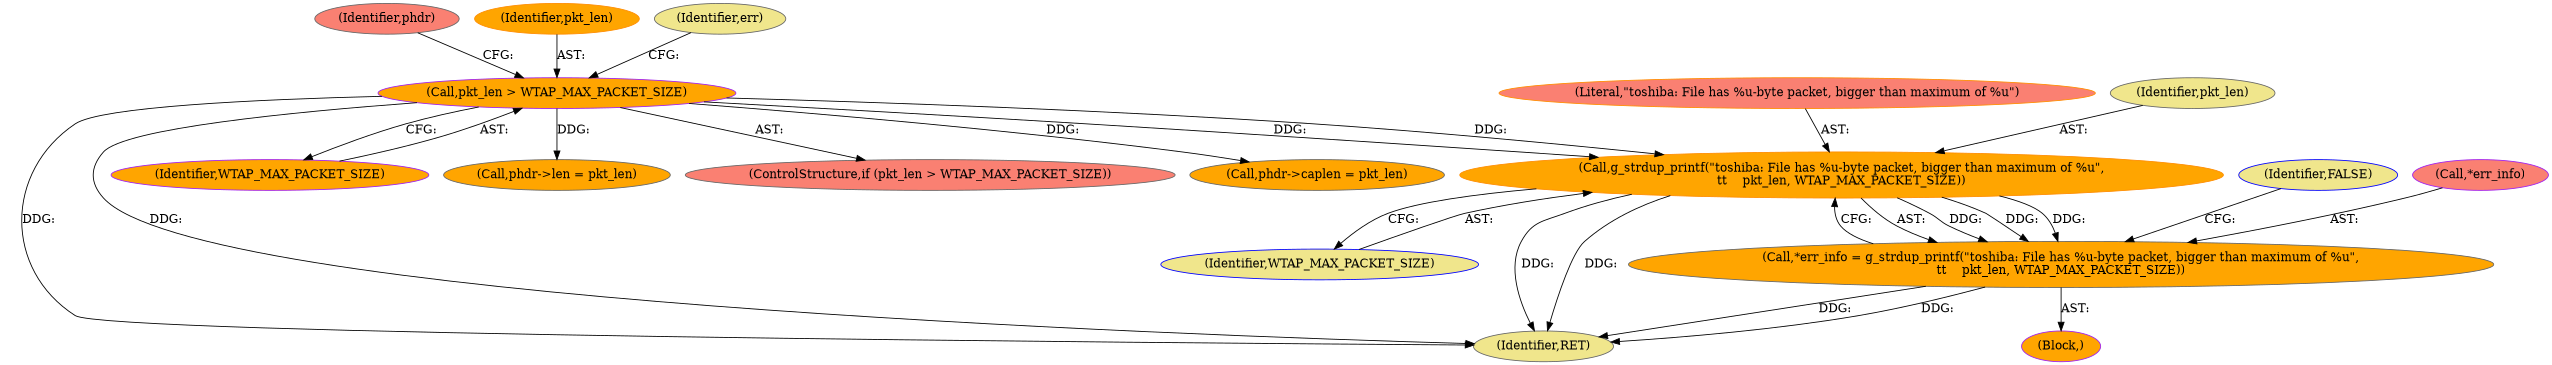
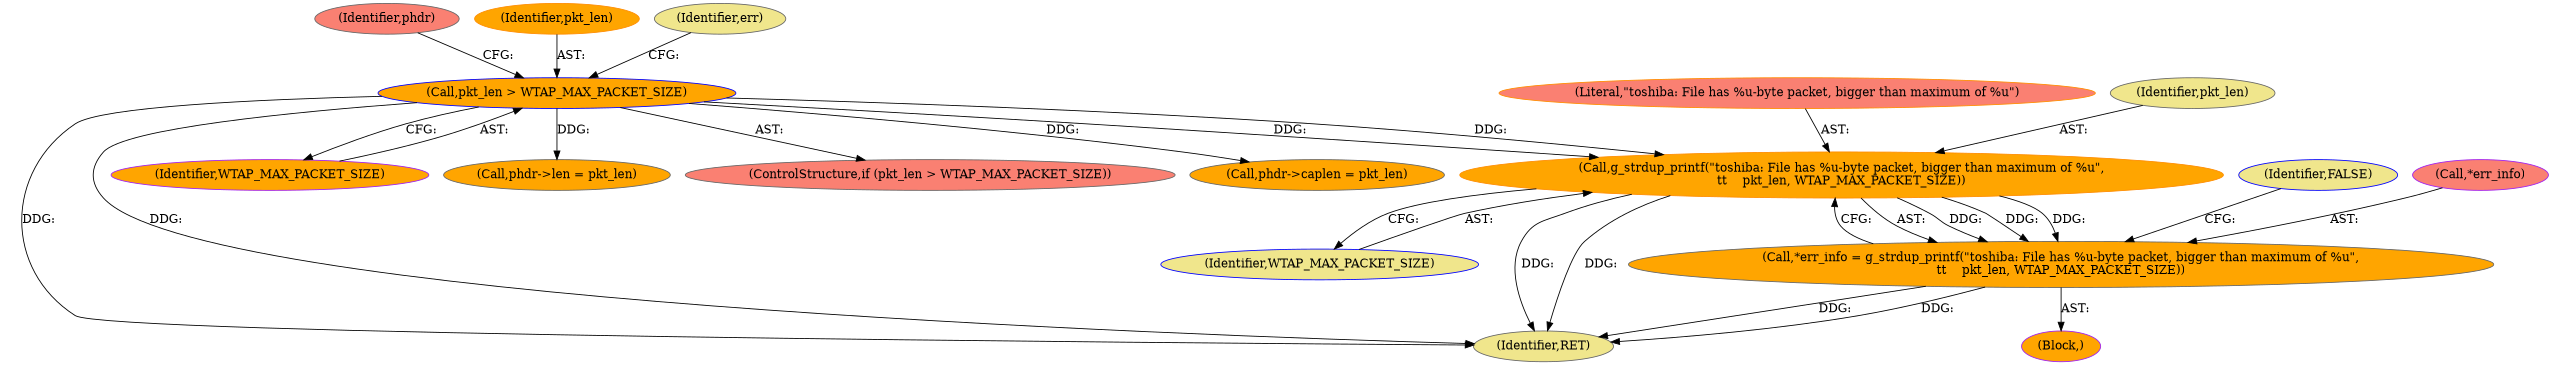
node "(Call,pkt_len > WTAP_MAX_PACKET_SIZE)": color purple -> blue
